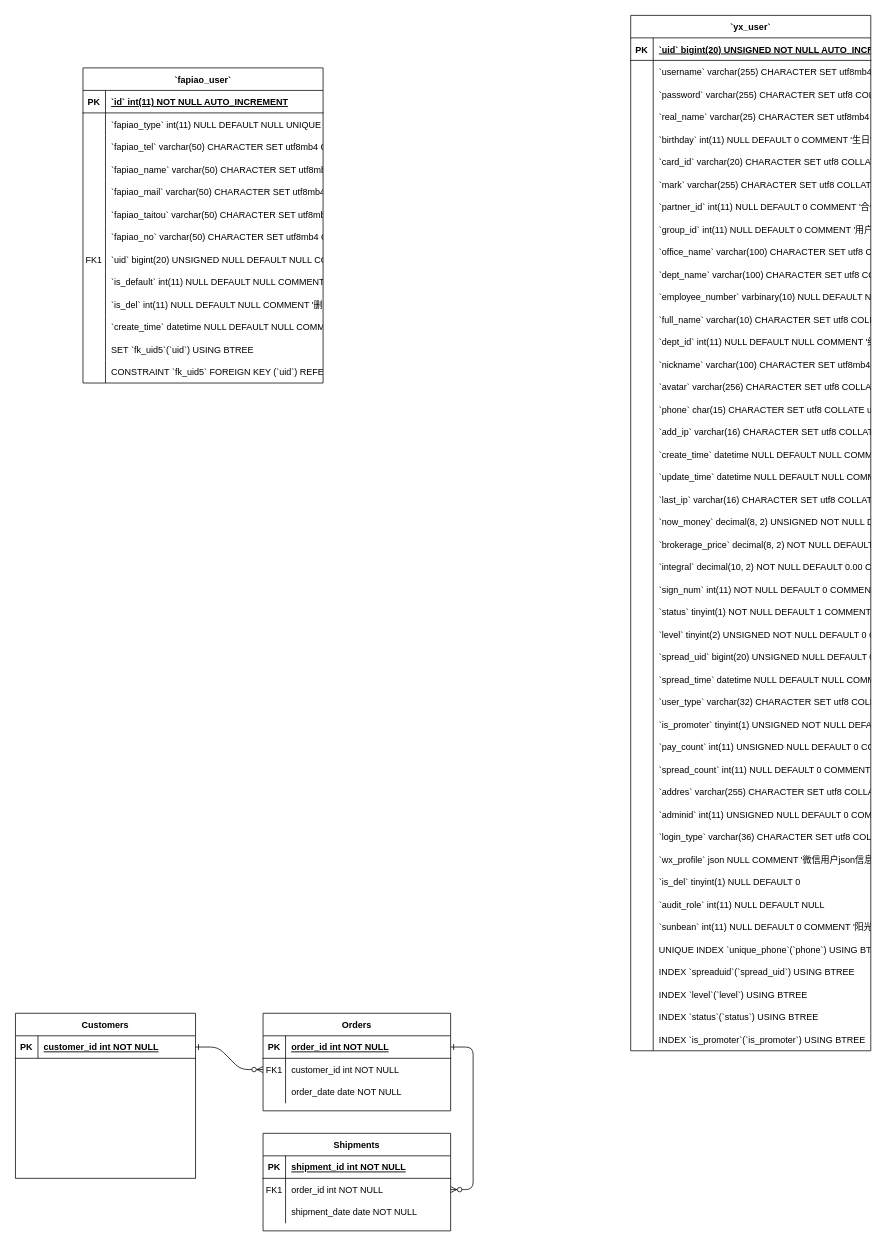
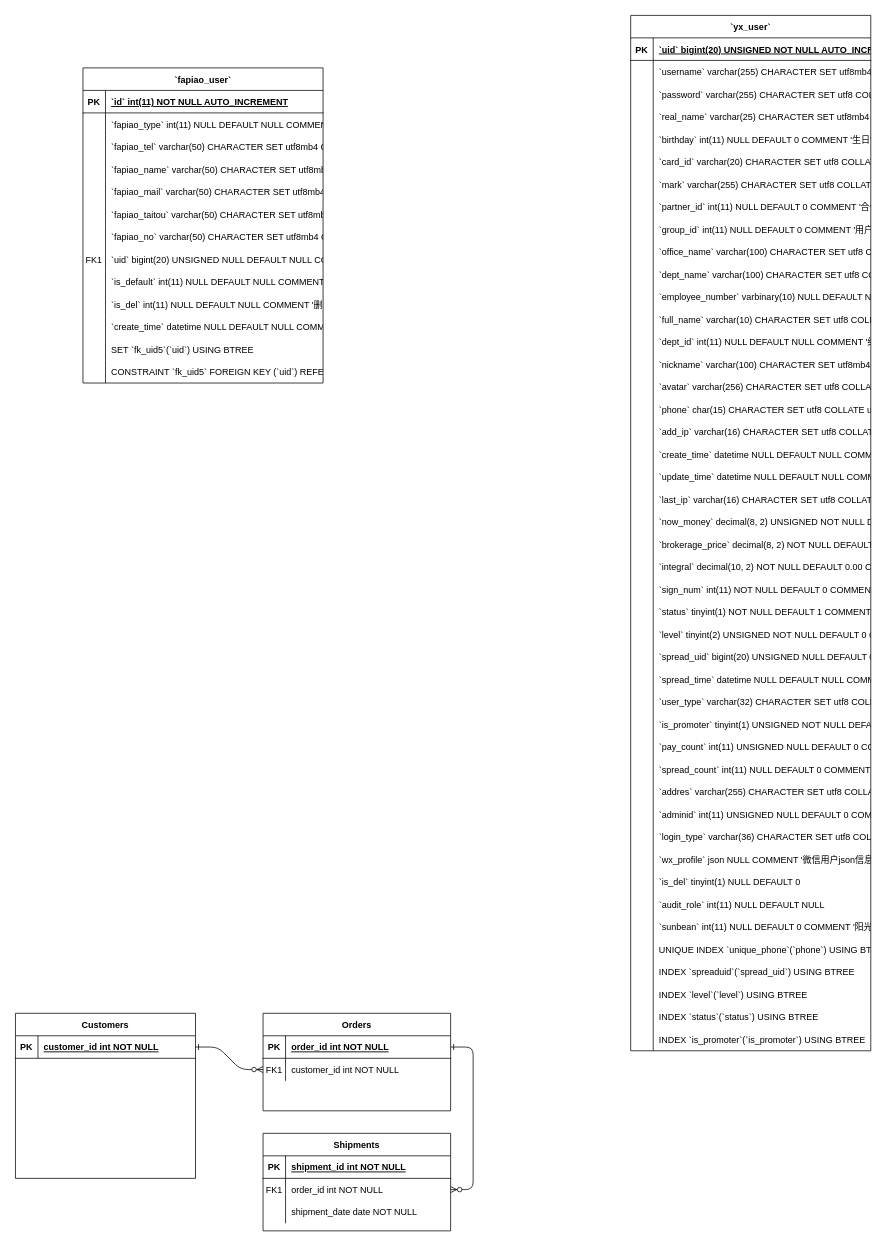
node "`fapiao_type` int(11) NULL DEFAULT NULL UNIQUE '发票类型'": label "`fapiao_type` int(11) NULL DEFAULT NULL UNIQUE '发票类型'" -> "`fapiao_type` int(11) NULL DEFAULT NULL COMMENT '发票类型'"
node "order_date date NOT NULL": removed
